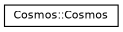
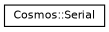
node "Cosmos::Cosmos": label "Cosmos::Cosmos" -> "Cosmos::Serial"
